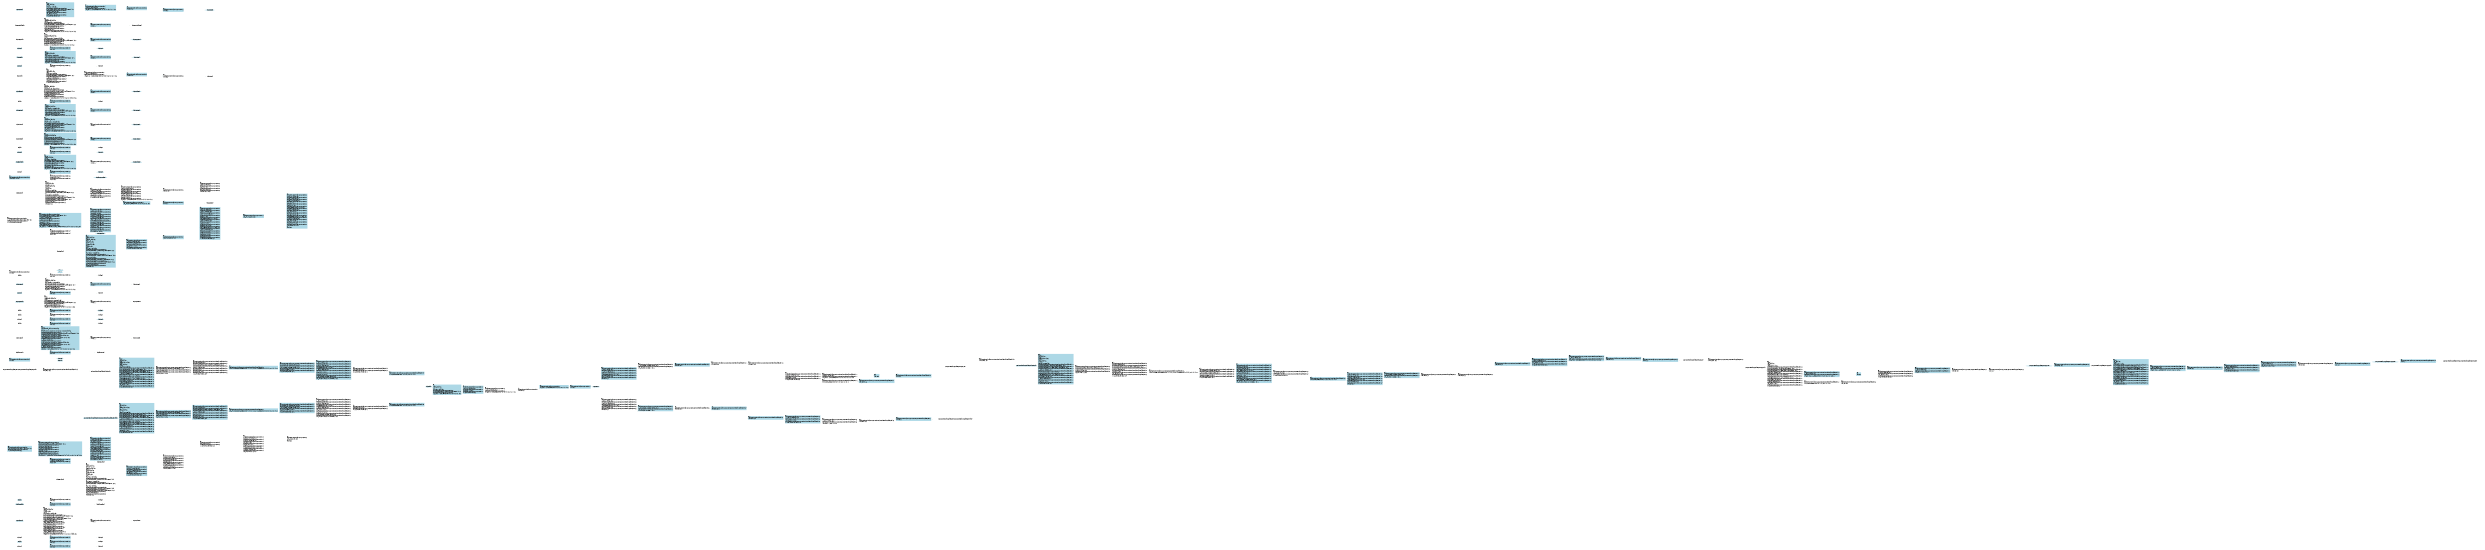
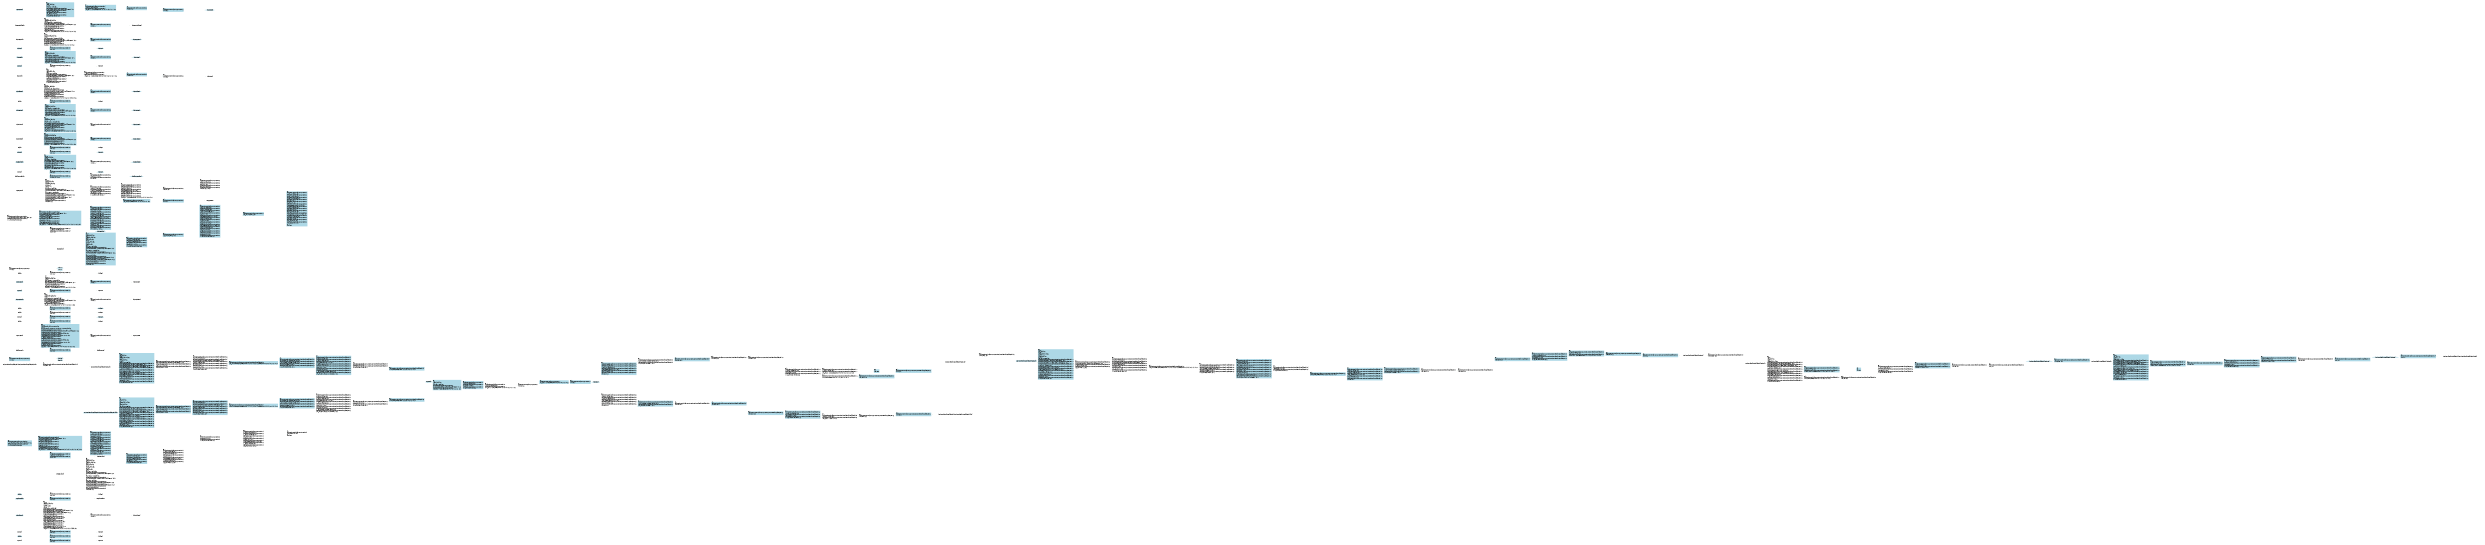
node "io_ll_globalReturnsTrueOrFalse_start": added
